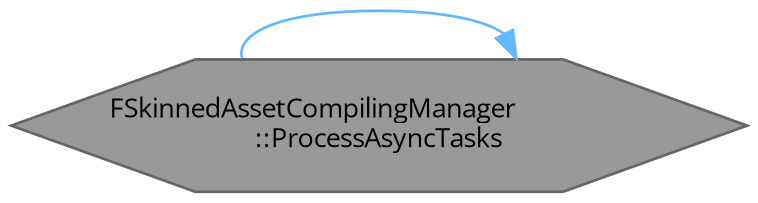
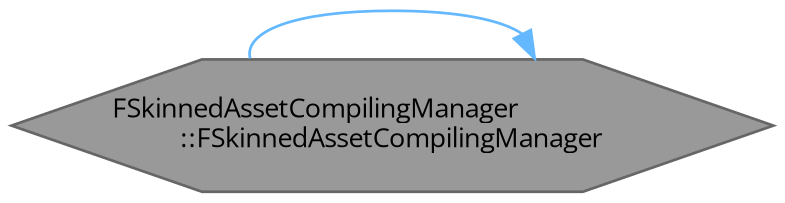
node "FSkinnedAssetCompilingManager ::ProcessAsyncTasks": label "FSkinnedAssetCompilingManager ::ProcessAsyncTasks" -> "FSkinnedAssetCompilingManager ::FSkinnedAssetCompilingManager"
